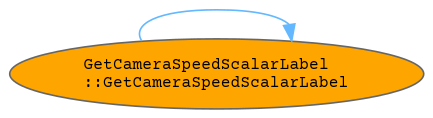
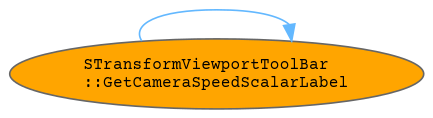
node "GetCameraSpeedScalarLabel ::GetCameraSpeedScalarLabel": label "GetCameraSpeedScalarLabel ::GetCameraSpeedScalarLabel" -> "STransformViewportToolBar ::GetCameraSpeedScalarLabel"
